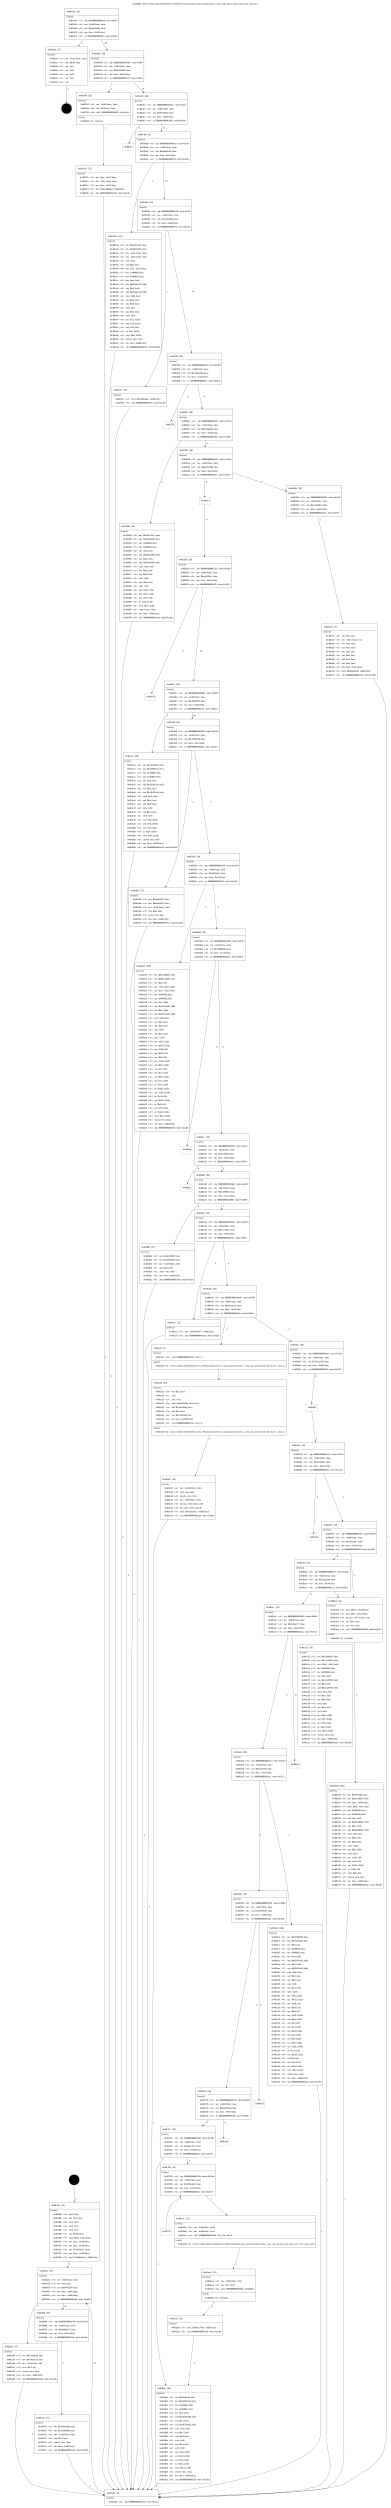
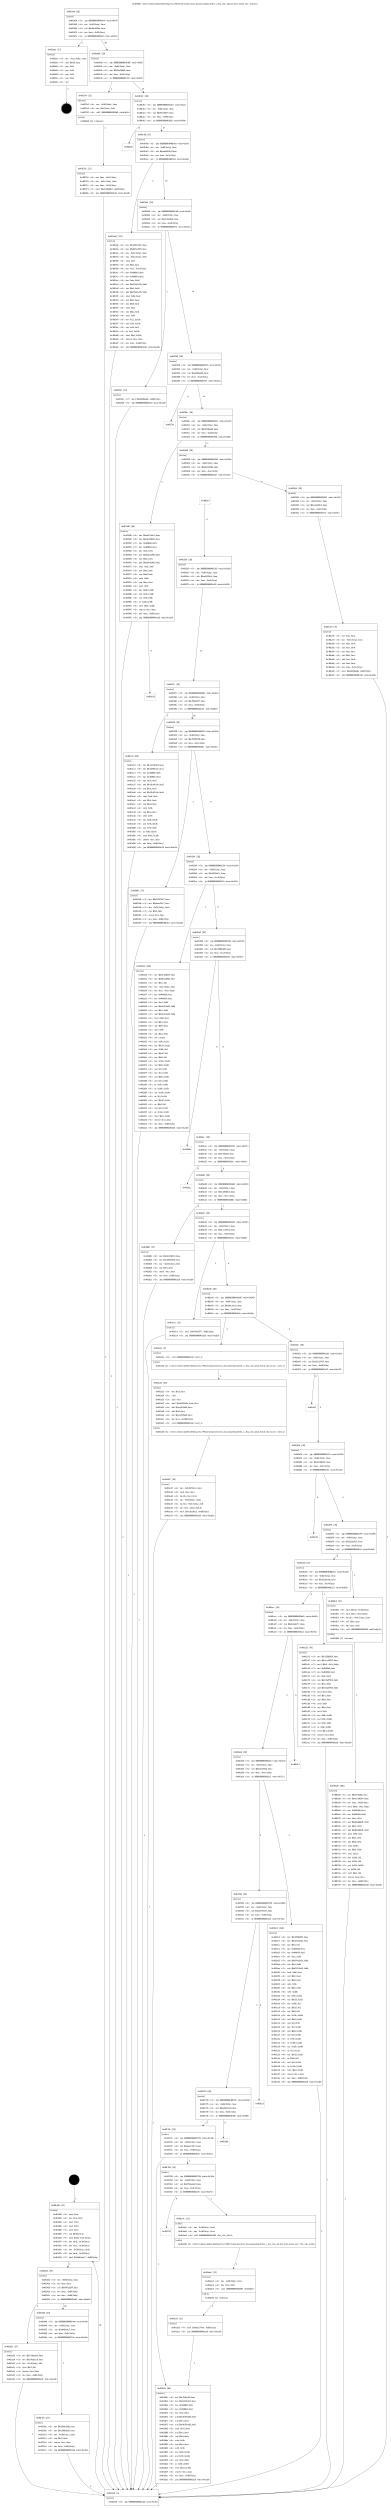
edge "0x401528 [28]" -> "0x401b67": removed, label "0"
edge "0x401560 [28]" -> "0x401df2": now "0x401948 [88]" -> "0x401df2"
edge "0x401af7" -> "0x401678 [28]": now "0x40165c [28]" -> "0x401678 [28]"
edge "0x4016b0 [28]" -> "0x4018b4 [31]": now "0x4016b0 [28]" -> "0x401c52 [95]"
edge "0x401774" -> "0x401758 [28]": reversed
edge "0x401e18 [5]" -> "0x40142b [29]": now "0x401e18 [5]" -> "0x401400 [43]"
